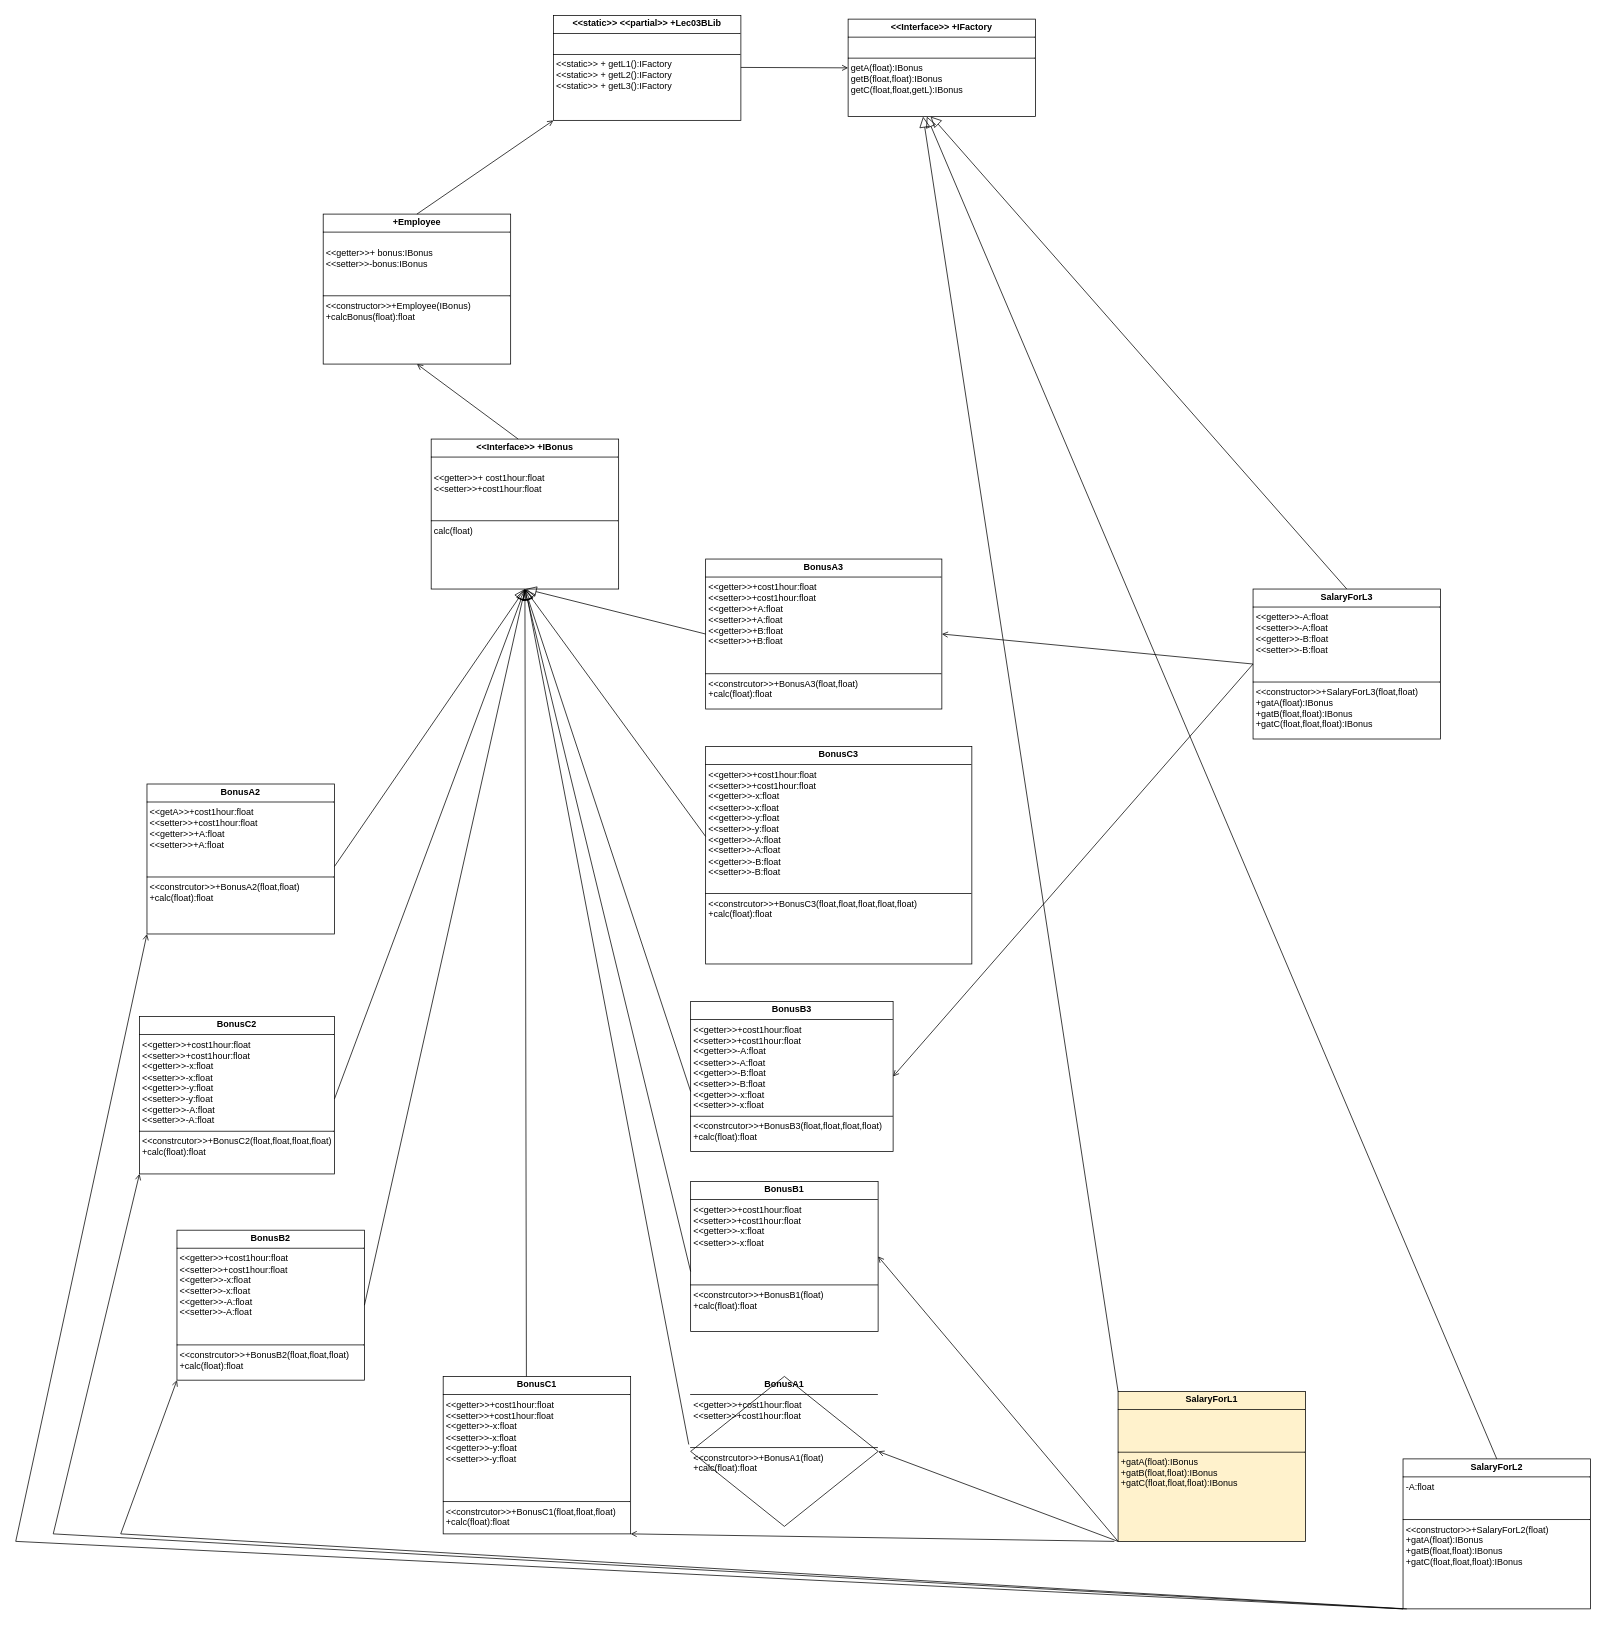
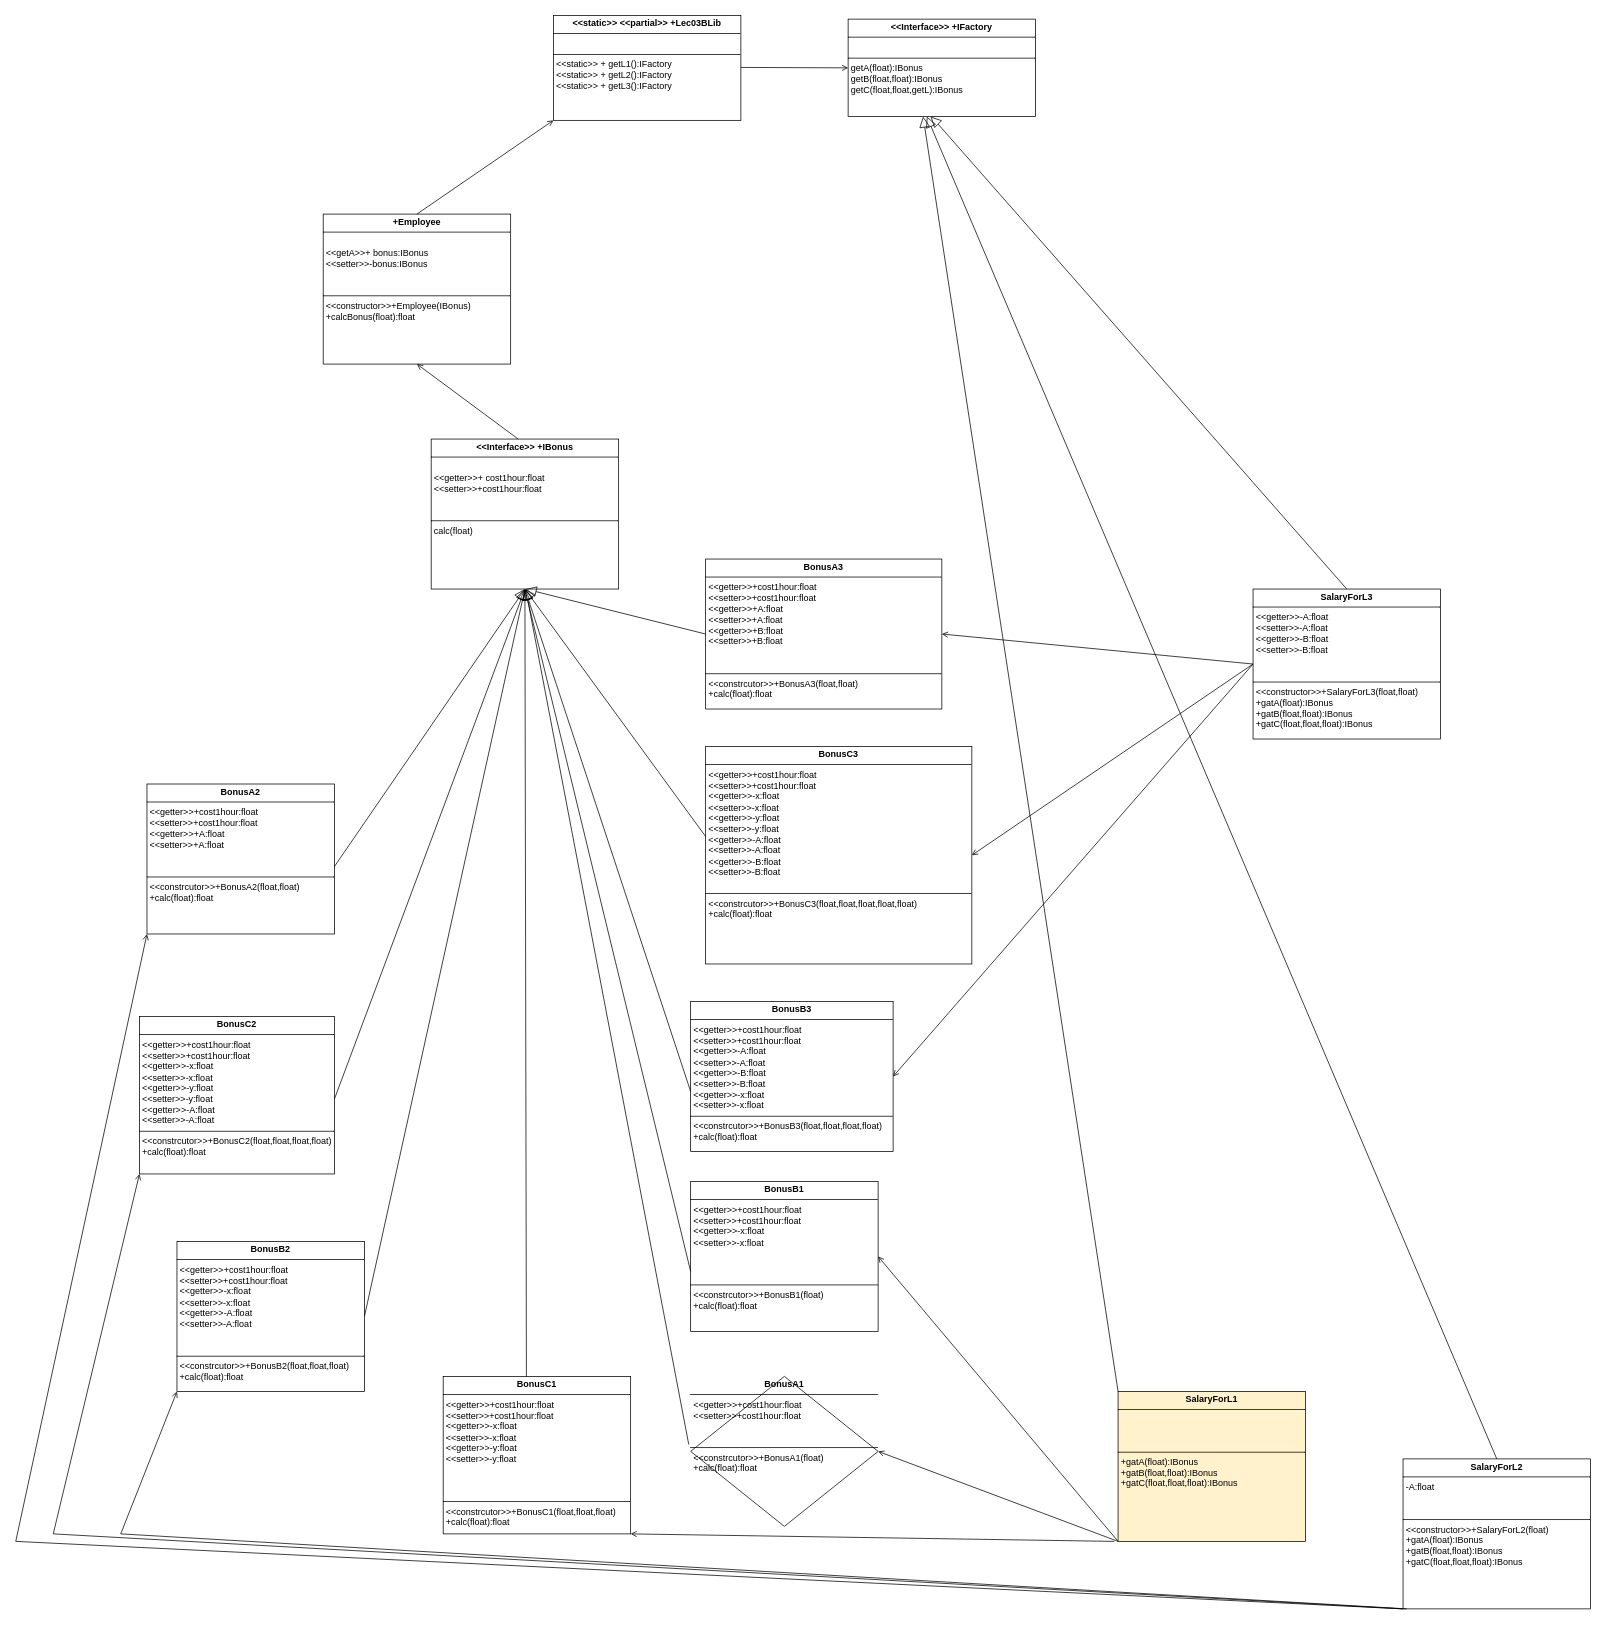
node "+Employee <<getter>>+ bonus:IBonus <<setter>>-bonus:IBonus <<constructor>>+Employee(IBonus) +calcBonus(float):float": label "+Employee <<getter>>+ bonus:IBonus <<setter>>-bonus:IBonus <<constructor>>+Employee(IBonus) +calcBonus(float):float" -> "+Employee <<getA>>+ bonus:IBonus <<setter>>-bonus:IBonus <<constructor>>+Employee(IBonus) +calcBonus(float):float"
edge "SalaryForL3 <<getter>>-A:float <<setter>>-A:float <<getter>>-B:float <<setter>>-B:float <<constructor>>+SalaryForL3(float,float) +gatA(float):IBonus +gatB(float,float):IBonus +gatC(float,float,float):IBonus" -> "BonusC3 <<getter>>+cost1hour:float <<setter>>+cost1hour:float <<getter>>-x:float <<setter>>-x:float <<getter>>-y:float <<setter>>-y:float <<getter>>-A:float <<setter>>-A:float <<getter>>-B:float <<setter>>-B:float <<constrcutor>>+BonusC3(float,float,float,float,float) +calc(float):float": added
node "BonusA2 <<getA>>+cost1hour:float <<setter>>+cost1hour:float <<getter>>+A:float <<setter>>+A:float <<constrcutor>>+BonusA2(float,float) +calc(float):float": label "BonusA2 <<getA>>+cost1hour:float <<setter>>+cost1hour:float <<getter>>+A:float <<setter>>+A:float <<constrcutor>>+BonusA2(float,float) +calc(float):float" -> "BonusA2 <<getter>>+cost1hour:float <<setter>>+cost1hour:float <<getter>>+A:float <<setter>>+A:float <<constrcutor>>+BonusA2(float,float) +calc(float):float"
node "BonusB2 <<getter>>+cost1hour:float <<setter>>+cost1hour:float <<getter>>-x:float <<setter>>-x:float <<getter>>-A:float <<setter>>-A:float <<constrcutor>>+BonusB2(float,float,float) +calc(float):float": moved (270, 1305) -> (270, 1317)
